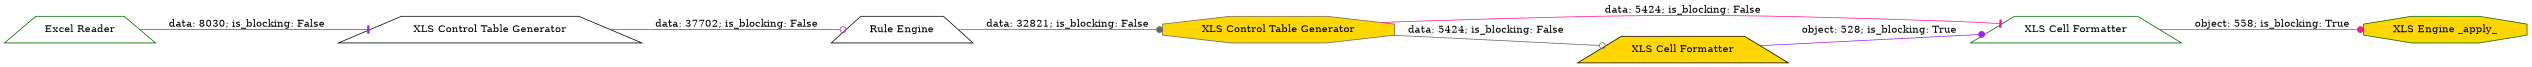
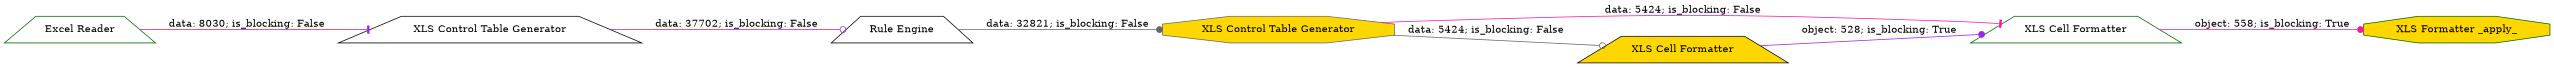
node "XLS Engine _apply_": label "XLS Engine _apply_" -> "XLS Formatter _apply_"
